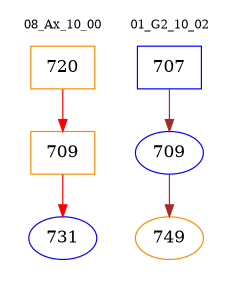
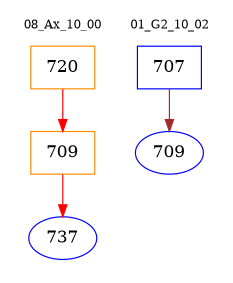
node "731": label "731" -> "737"
node "749": removed
